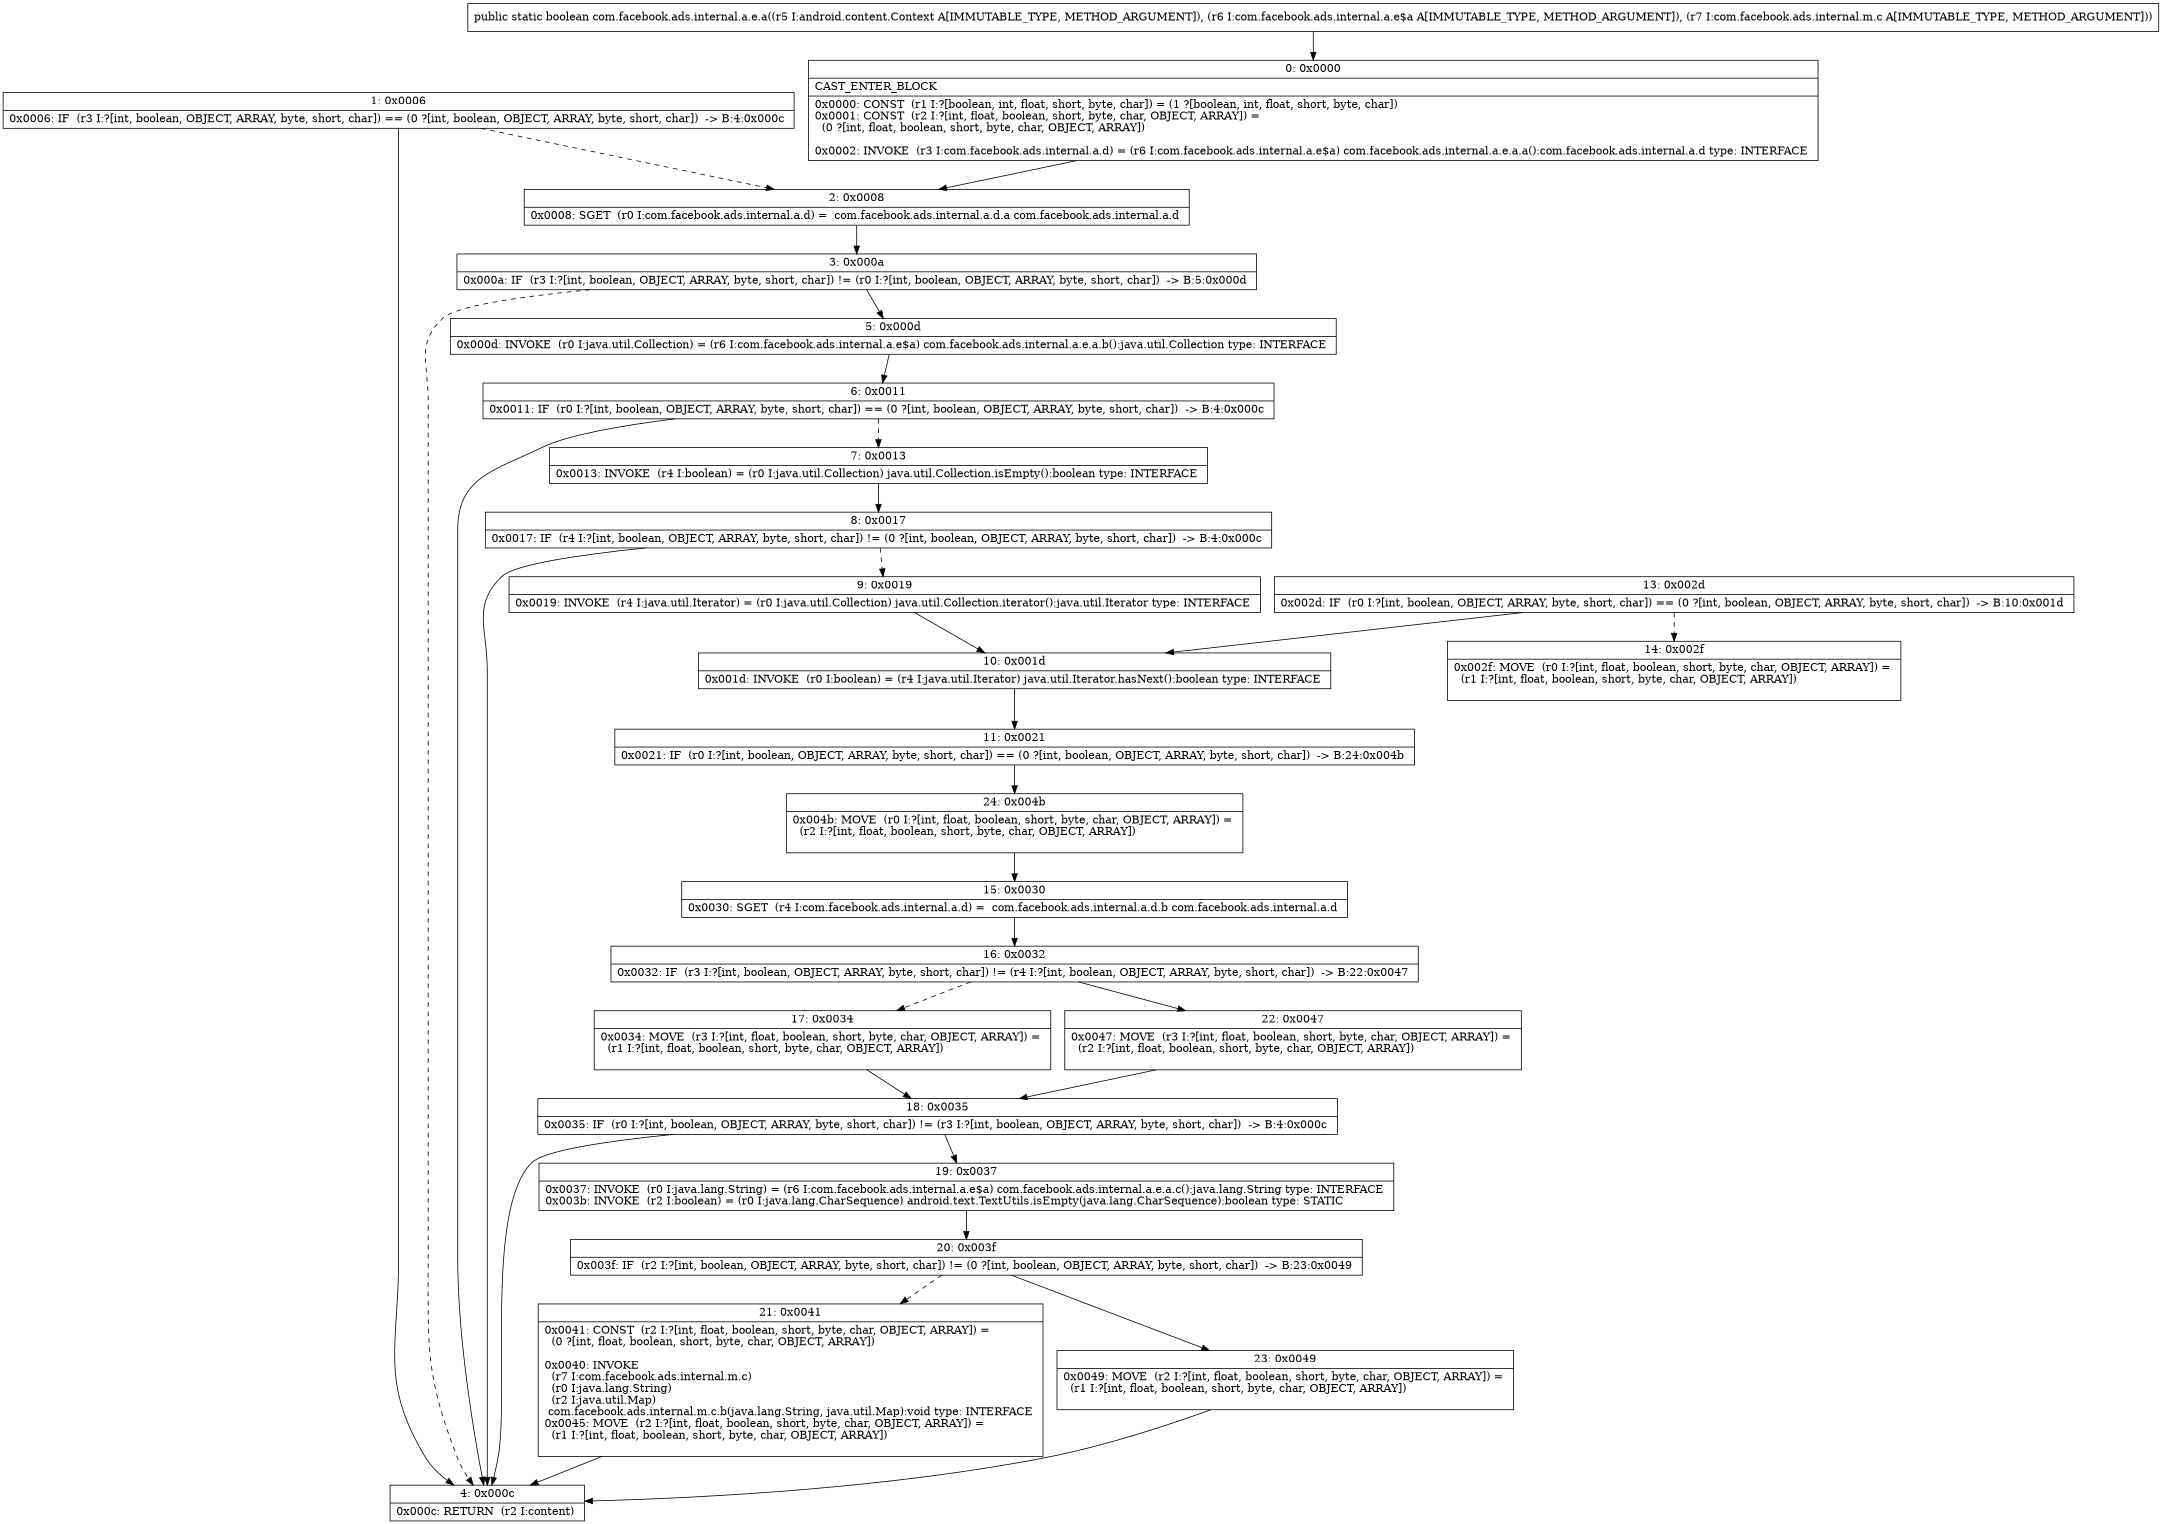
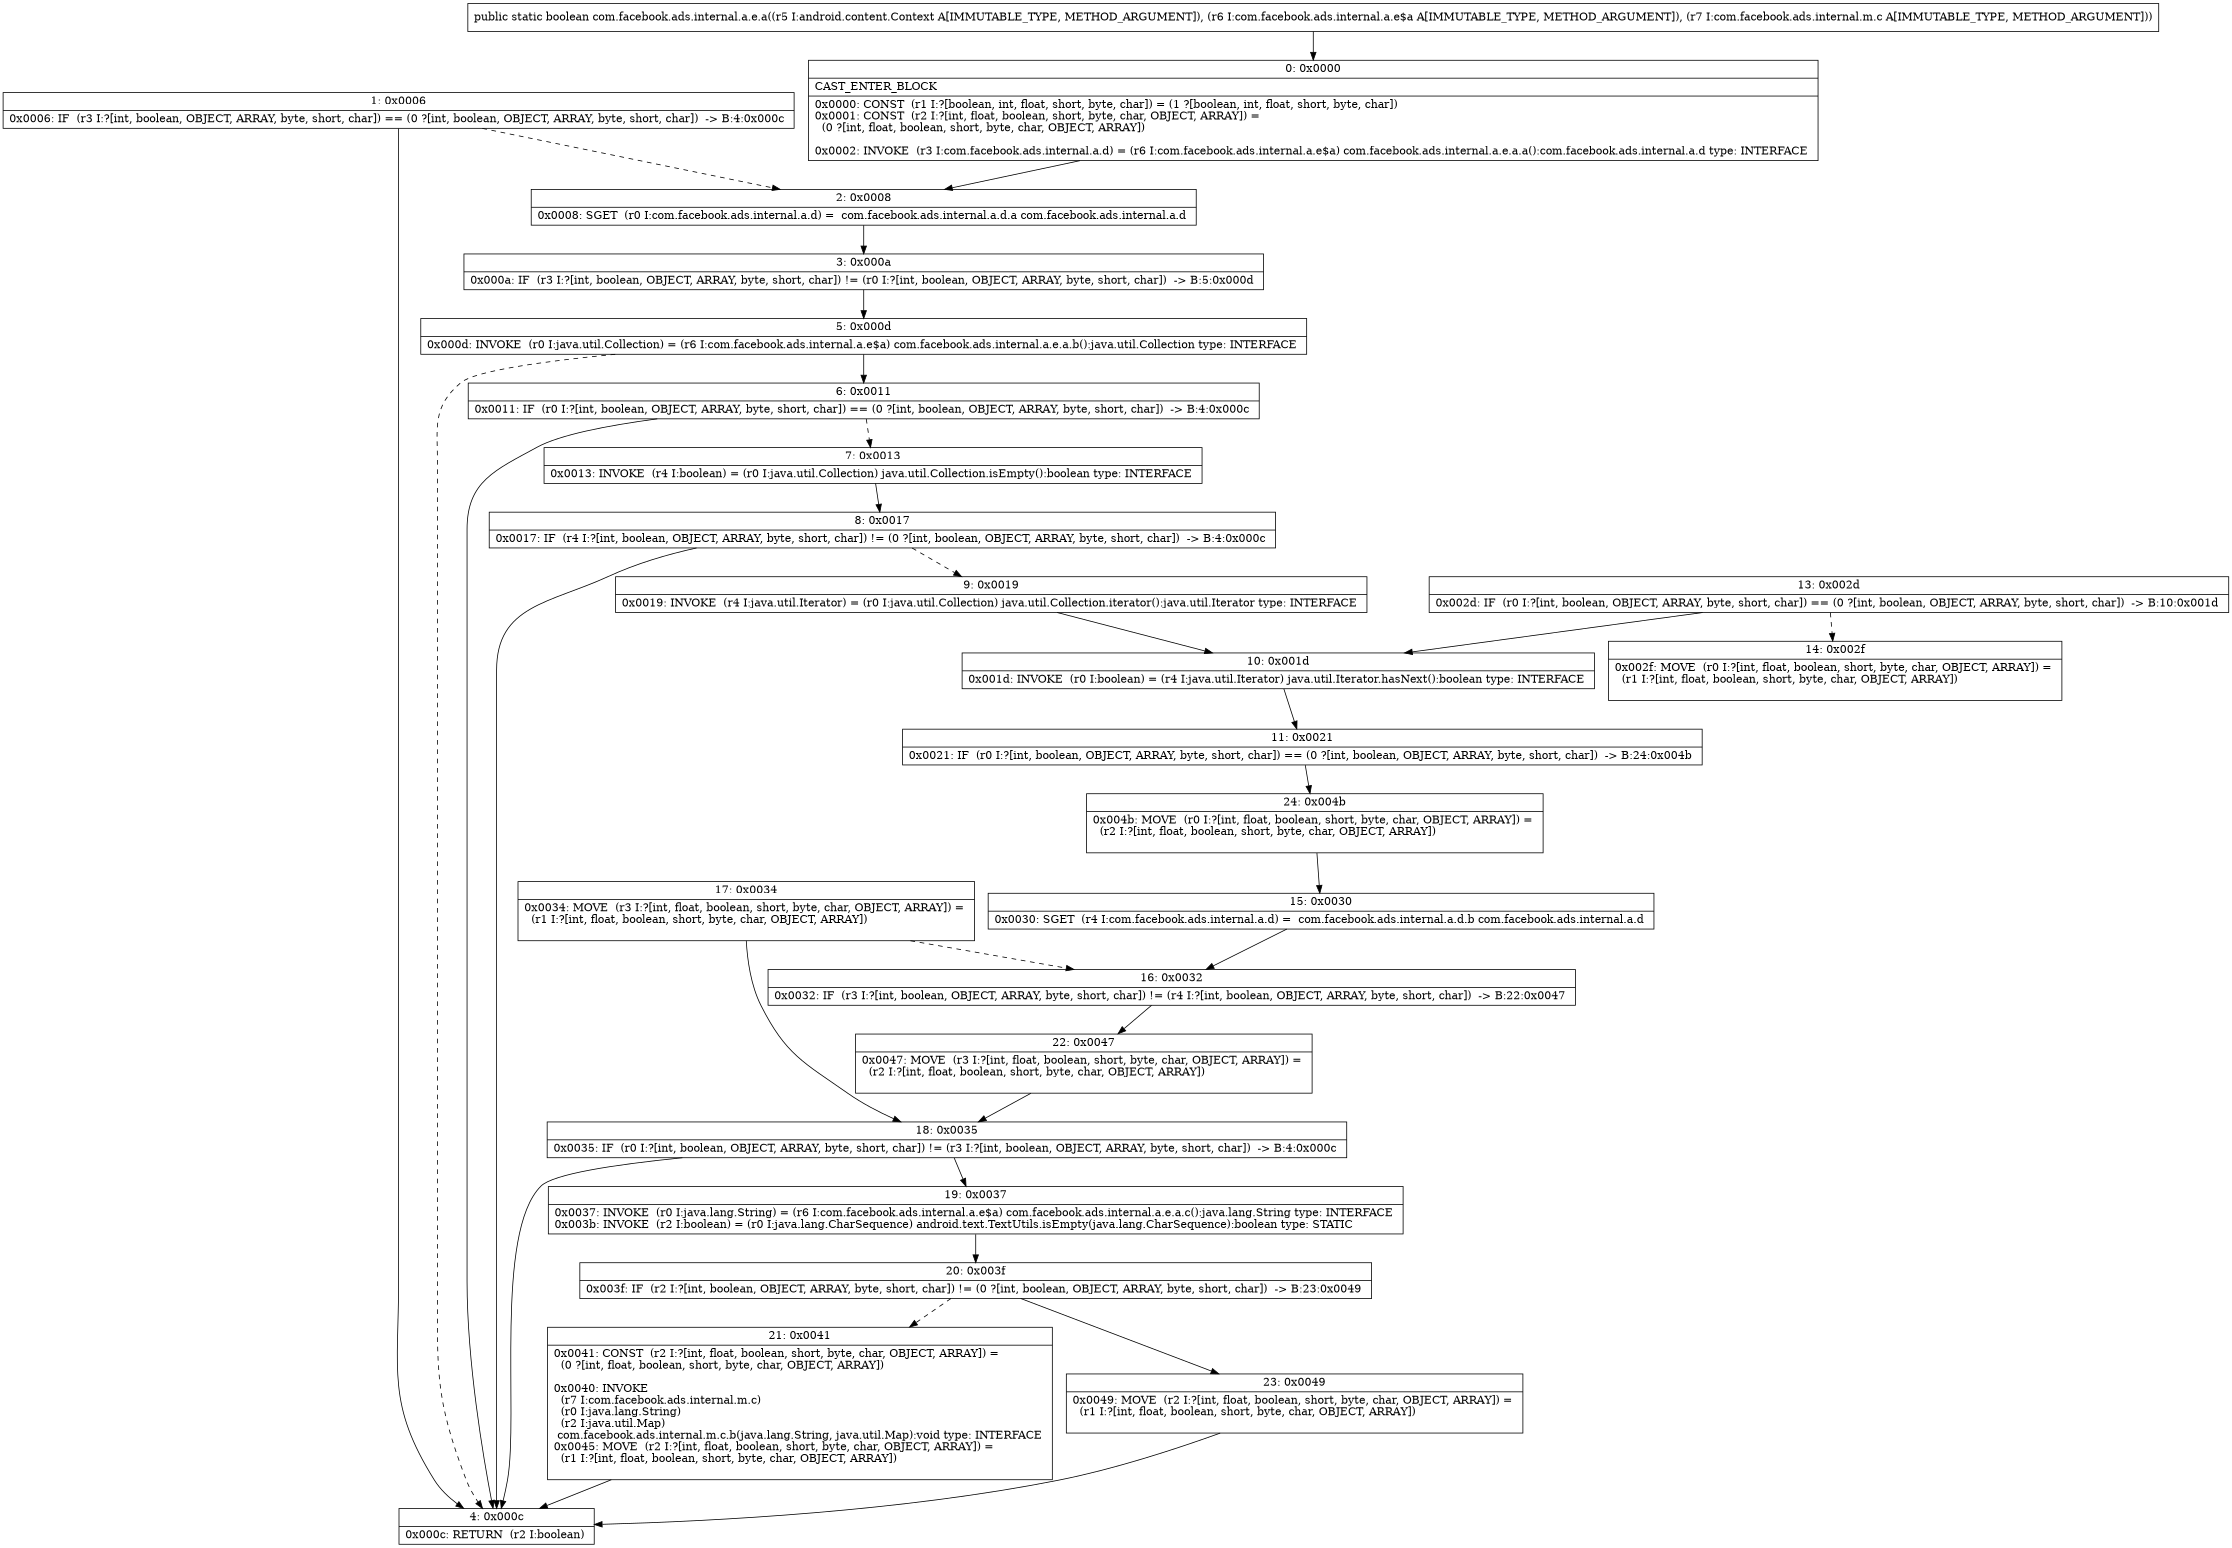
edge "3: 0x000a" -> "4: 0x000c": now "5: 0x000d" -> "4: 0x000c"
edge "16: 0x0032" -> "17: 0x0034": reversed
node "4: 0x000c": text "0x000c: RETURN  (r2 I:content)" -> "0x000c: RETURN  (r2 I:boolean)"
